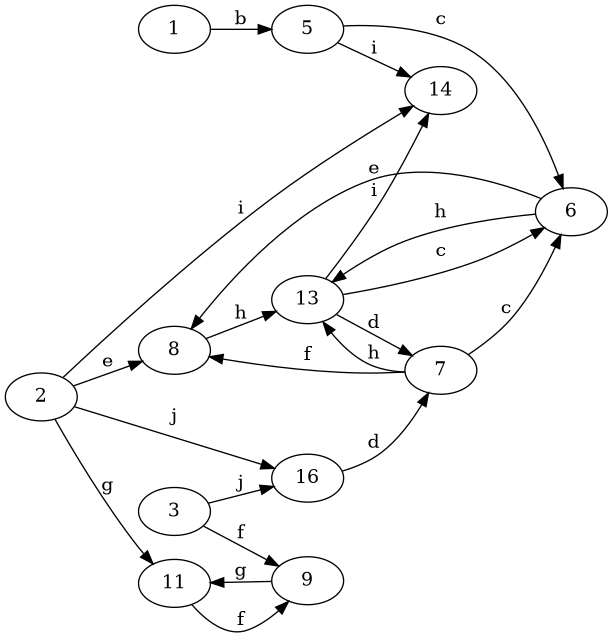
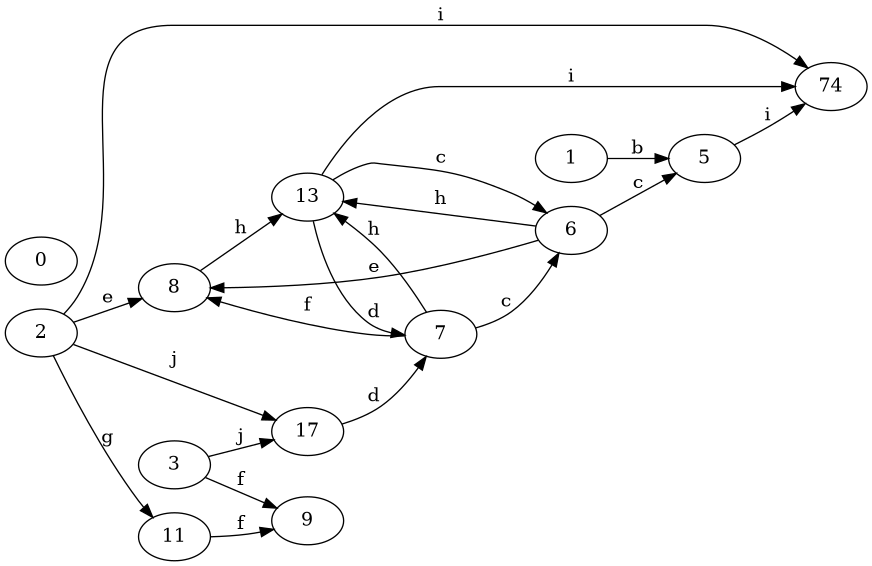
edge "5" -> "6": reversed
node "14": label "14" -> "74"
node "0": added
node "16": label "16" -> "17"
edge "9" -> "11": removed, label "g"
